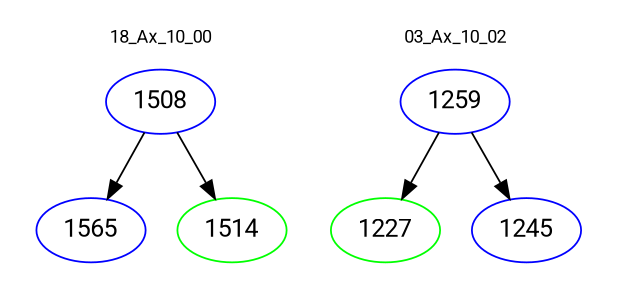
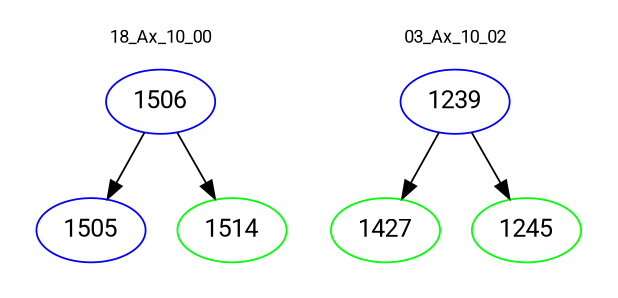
node "1508": label "1508" -> "1506"
node "1259": label "1259" -> "1239"
node "1565": label "1565" -> "1505"
node "1227": label "1227" -> "1427"
node "1245": color blue -> green
